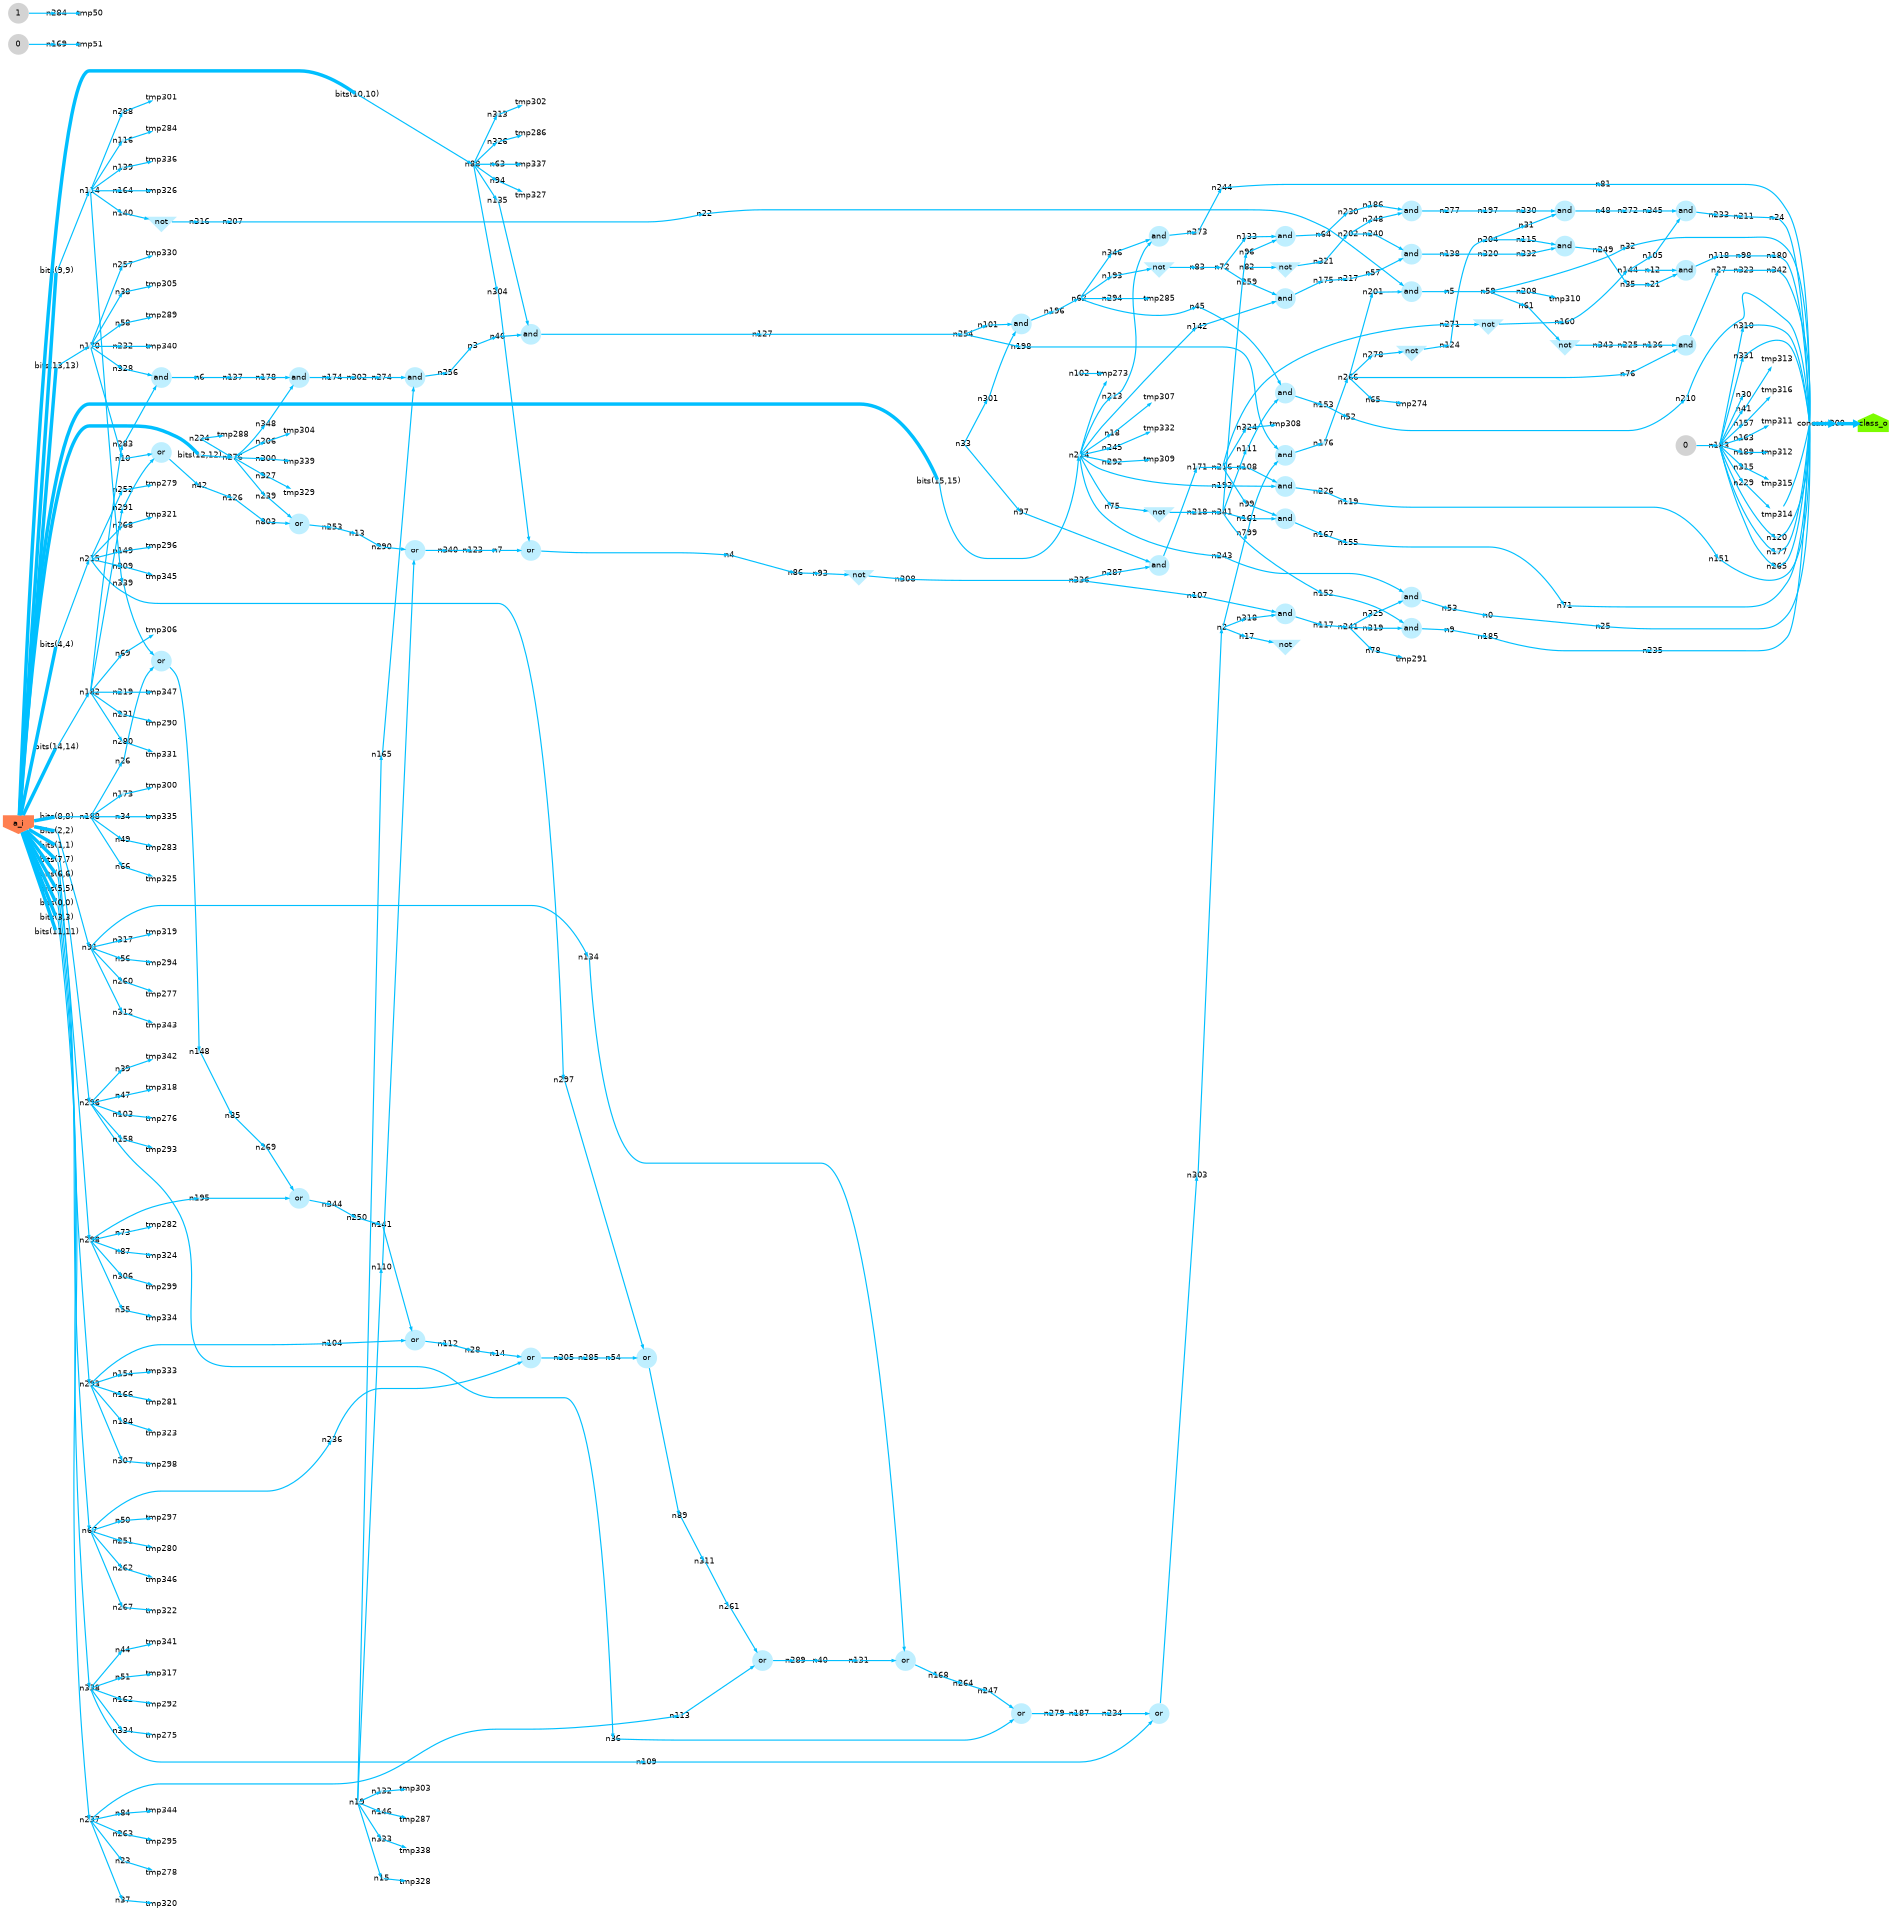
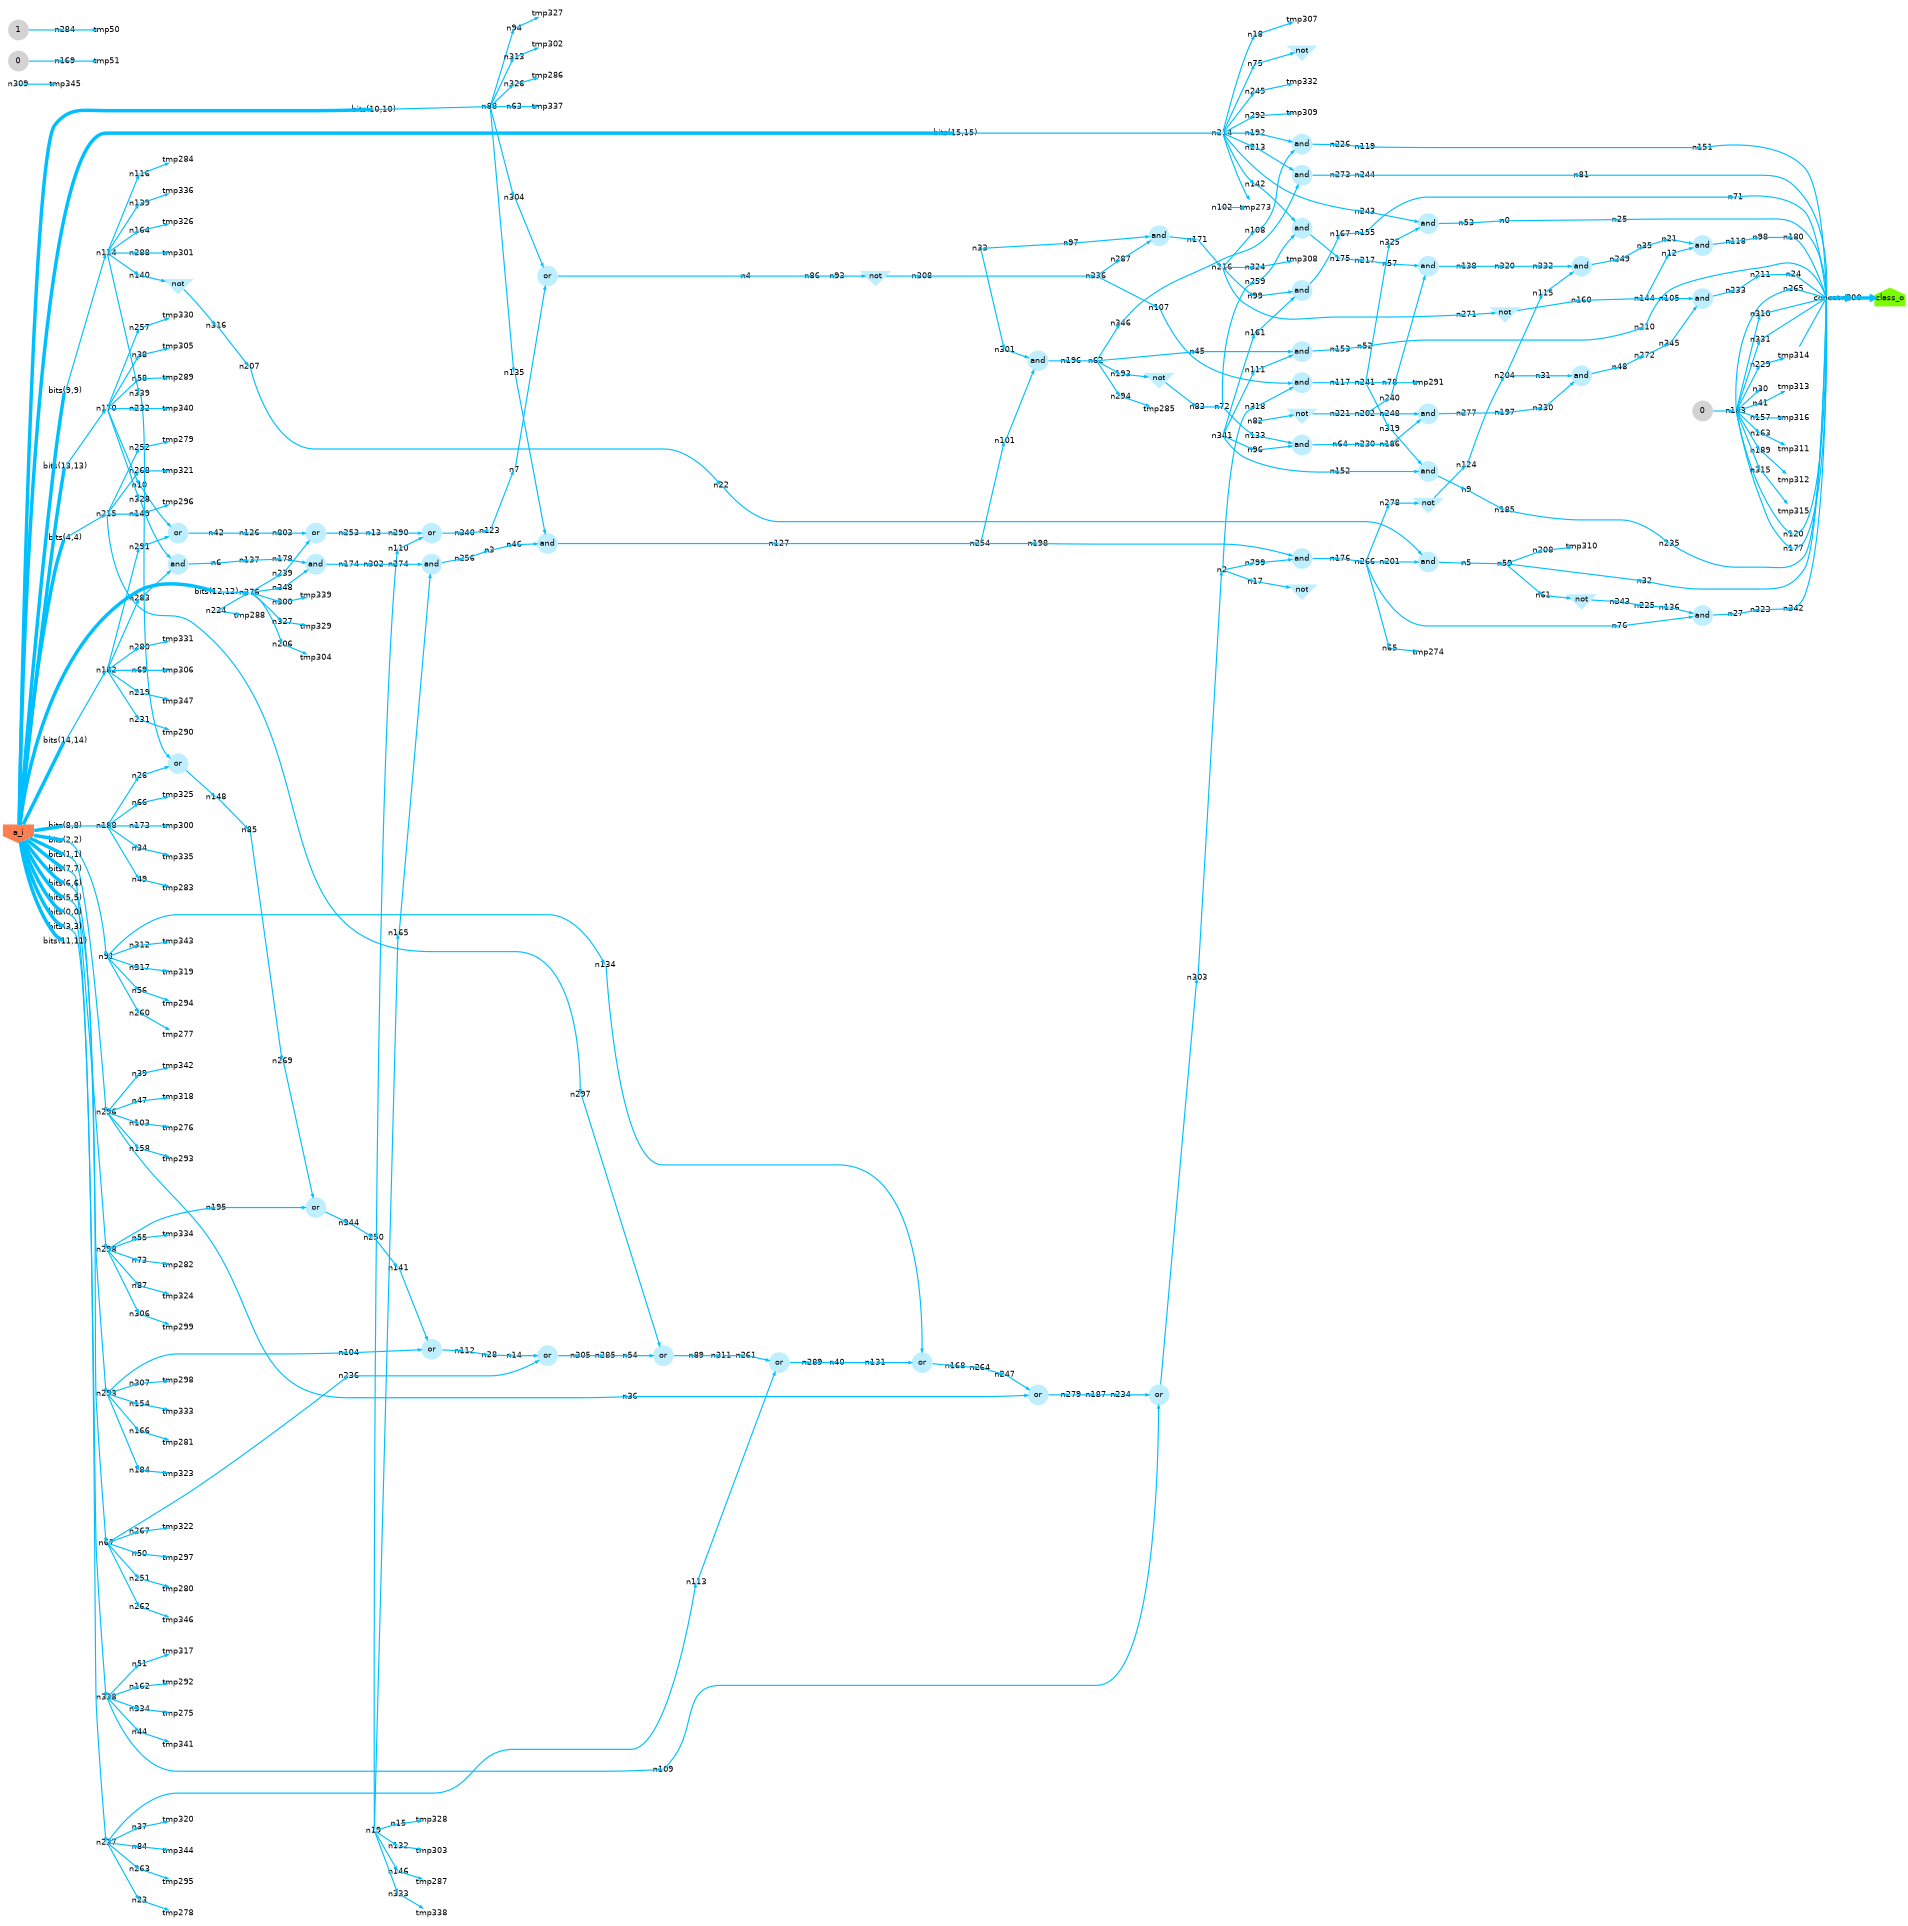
node "n176": fillcolor lightblue1 -> lightgrey
node "n218": removed
edge "n215" -> "n309": removed
